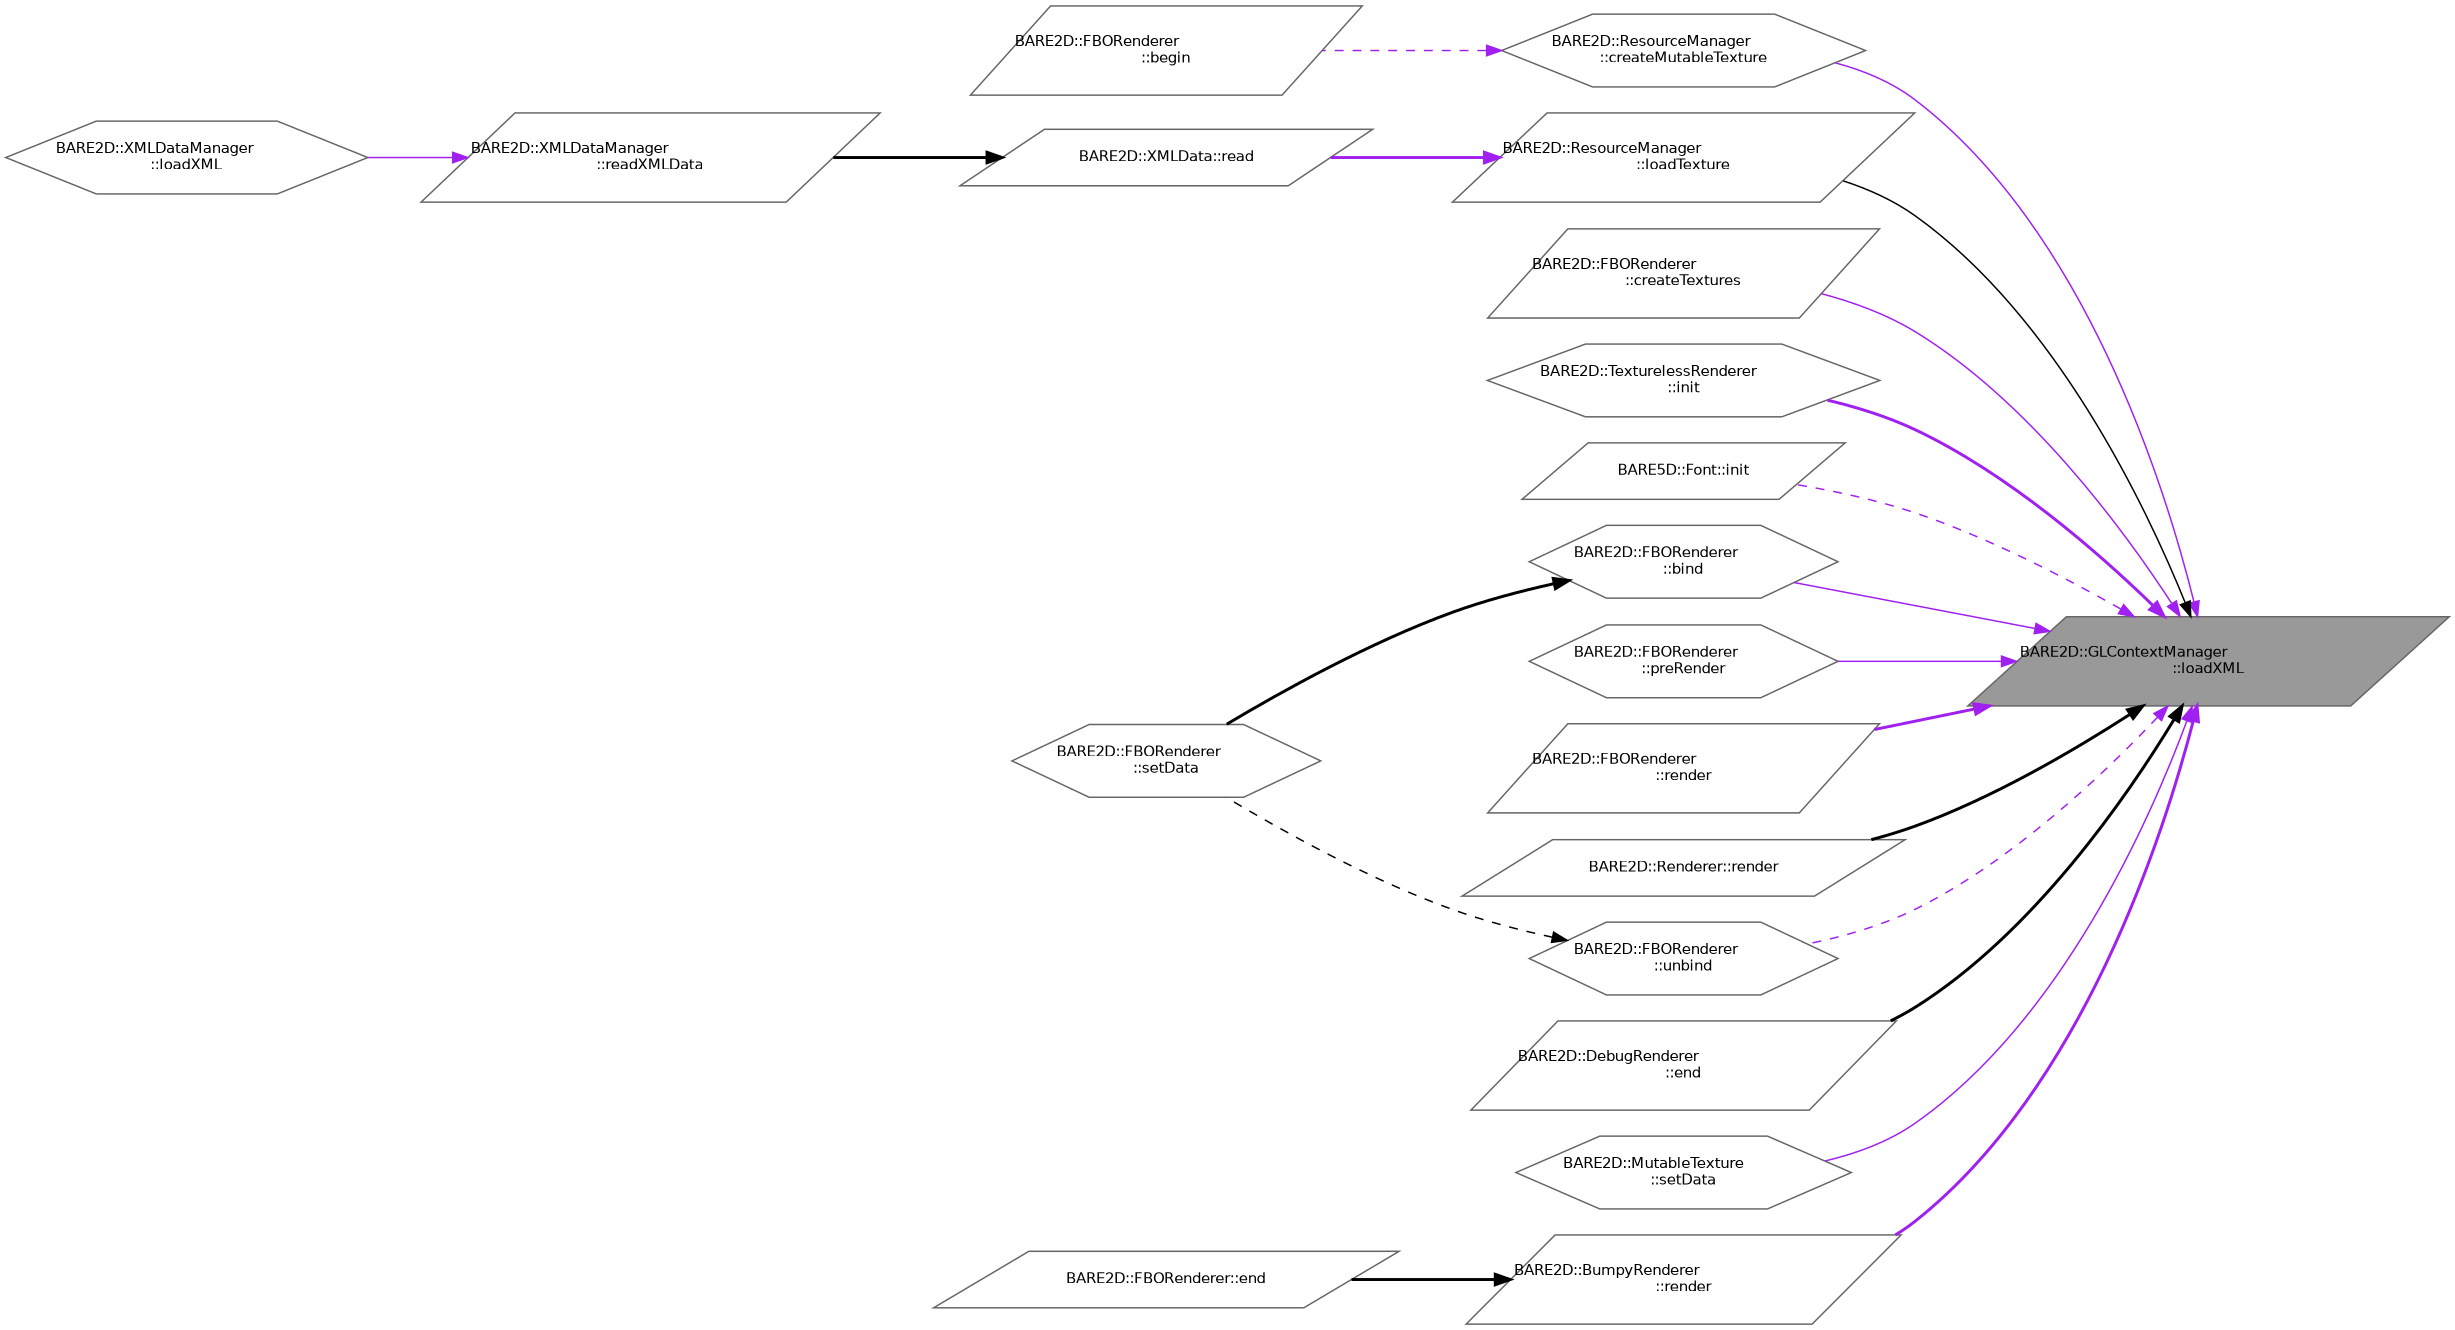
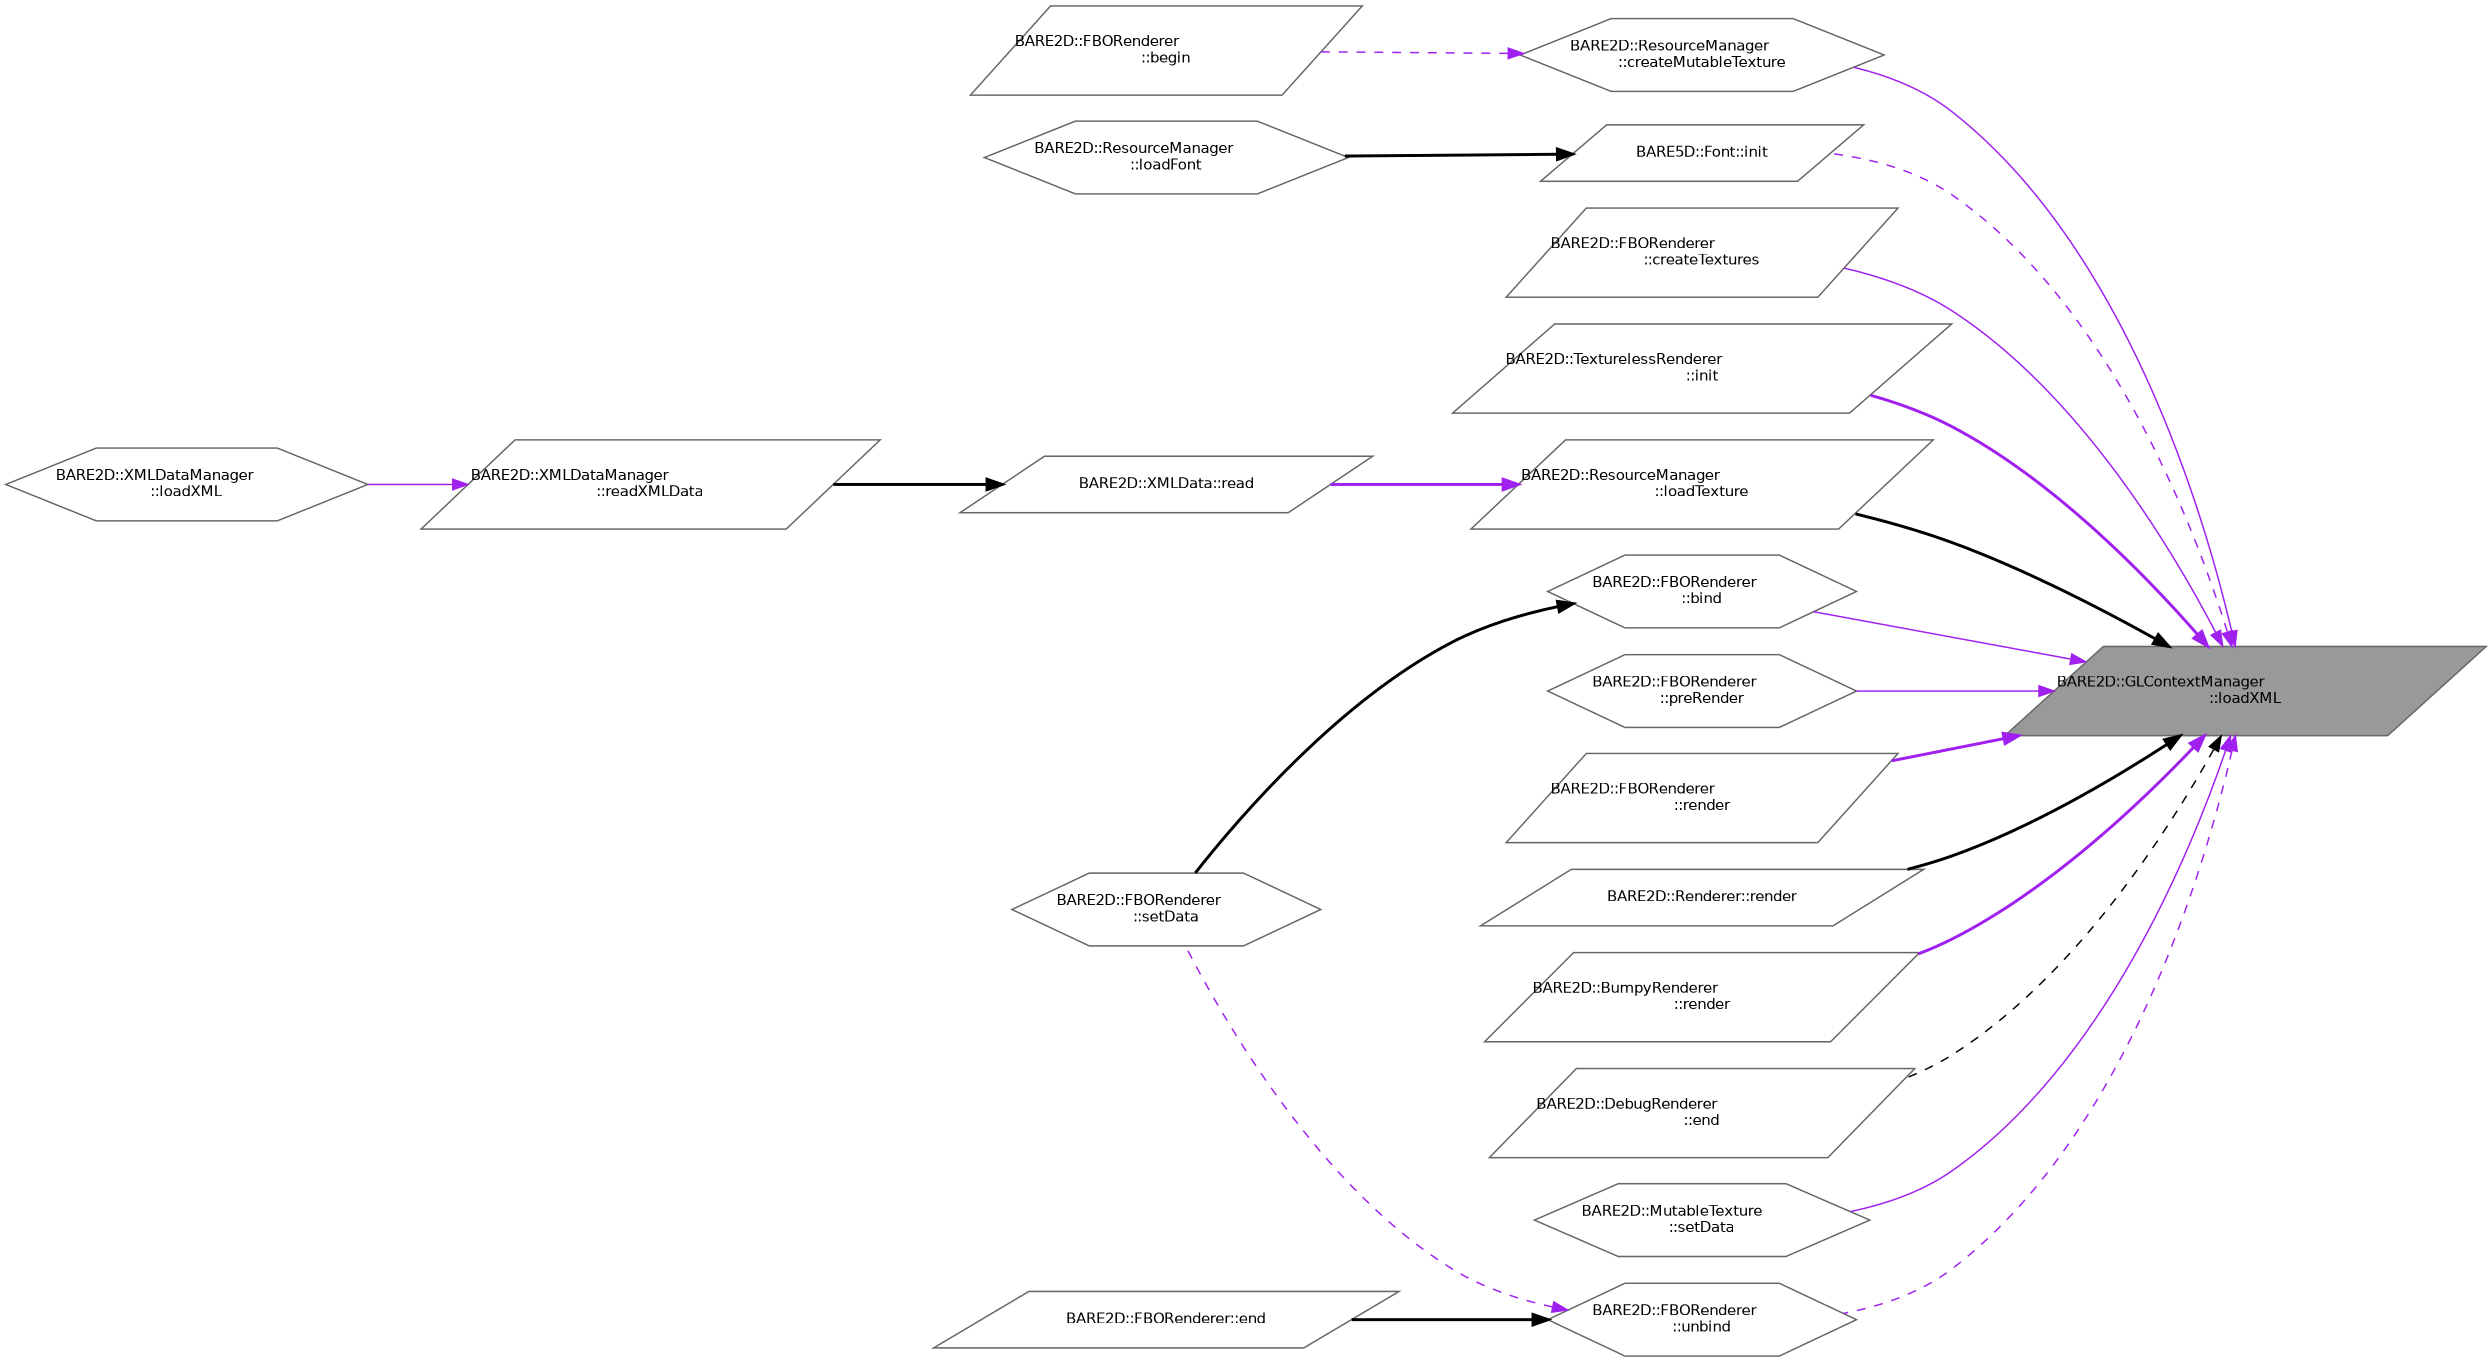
node "BARE2D::ResourceManager ::loadFont": added
edge "BARE2D::ResourceManager ::loadTexture" -> "BARE2D::GLContextManager ::loadXML": style solid -> bold
node "BARE2D::TexturelessRenderer ::init": shape hexagon -> parallelogram
edge "BARE2D::FBORenderer ::setData" -> "BARE2D::FBORenderer ::unbind": color black -> purple
edge "BARE2D::DebugRenderer ::end" -> "BARE2D::GLContextManager ::loadXML": style bold -> dashed
edge "BARE2D::FBORenderer::end" -> "BARE2D::BumpyRenderer ::render": now "BARE2D::FBORenderer::end" -> "BARE2D::FBORenderer ::unbind"
